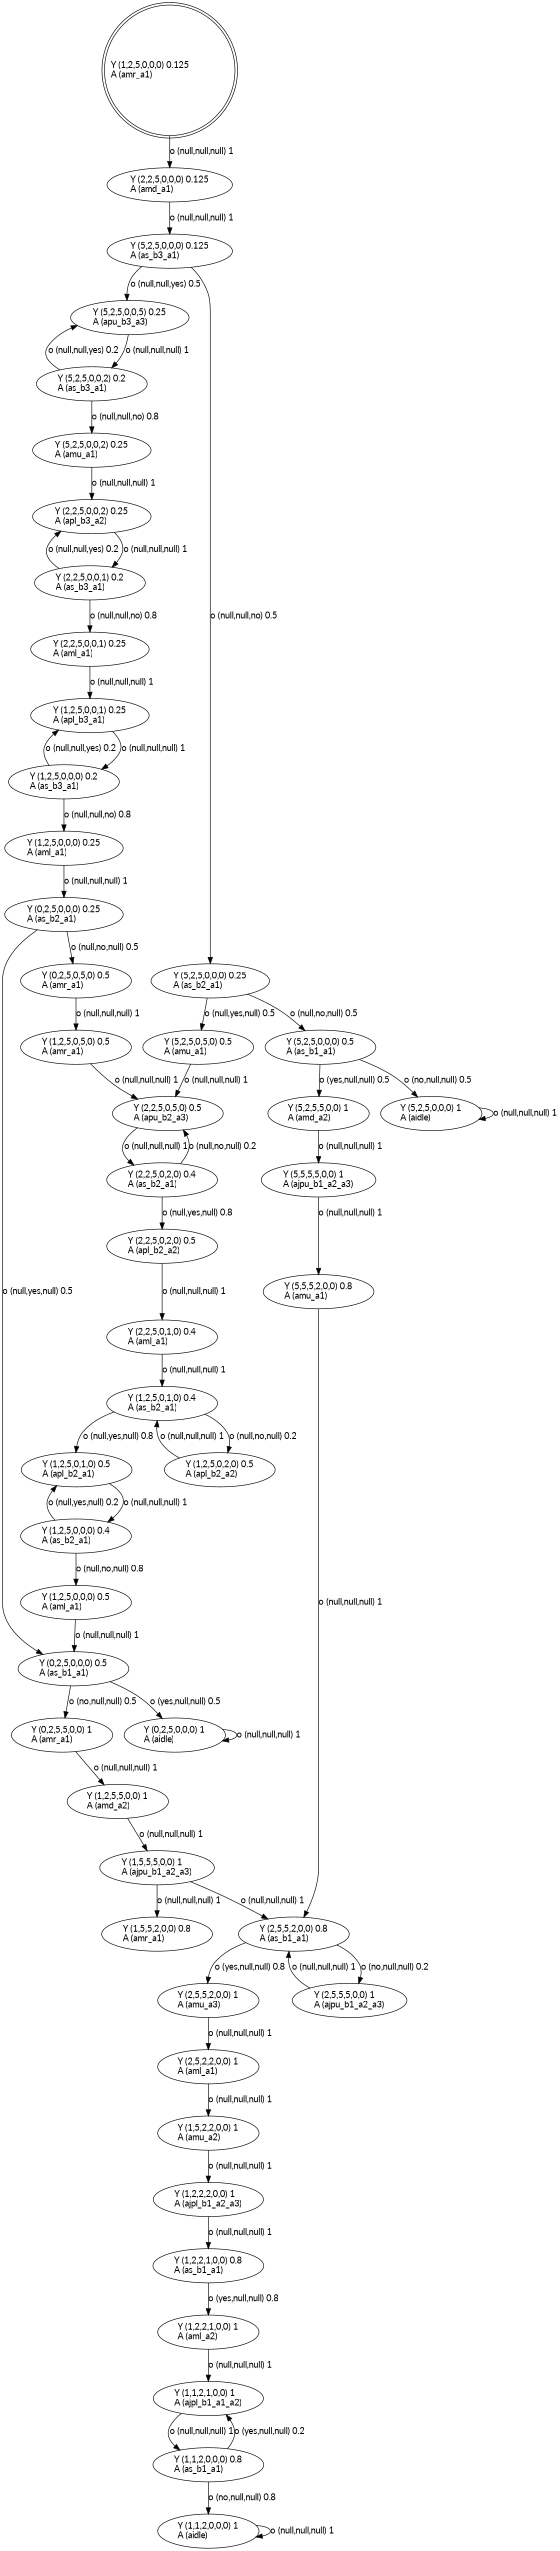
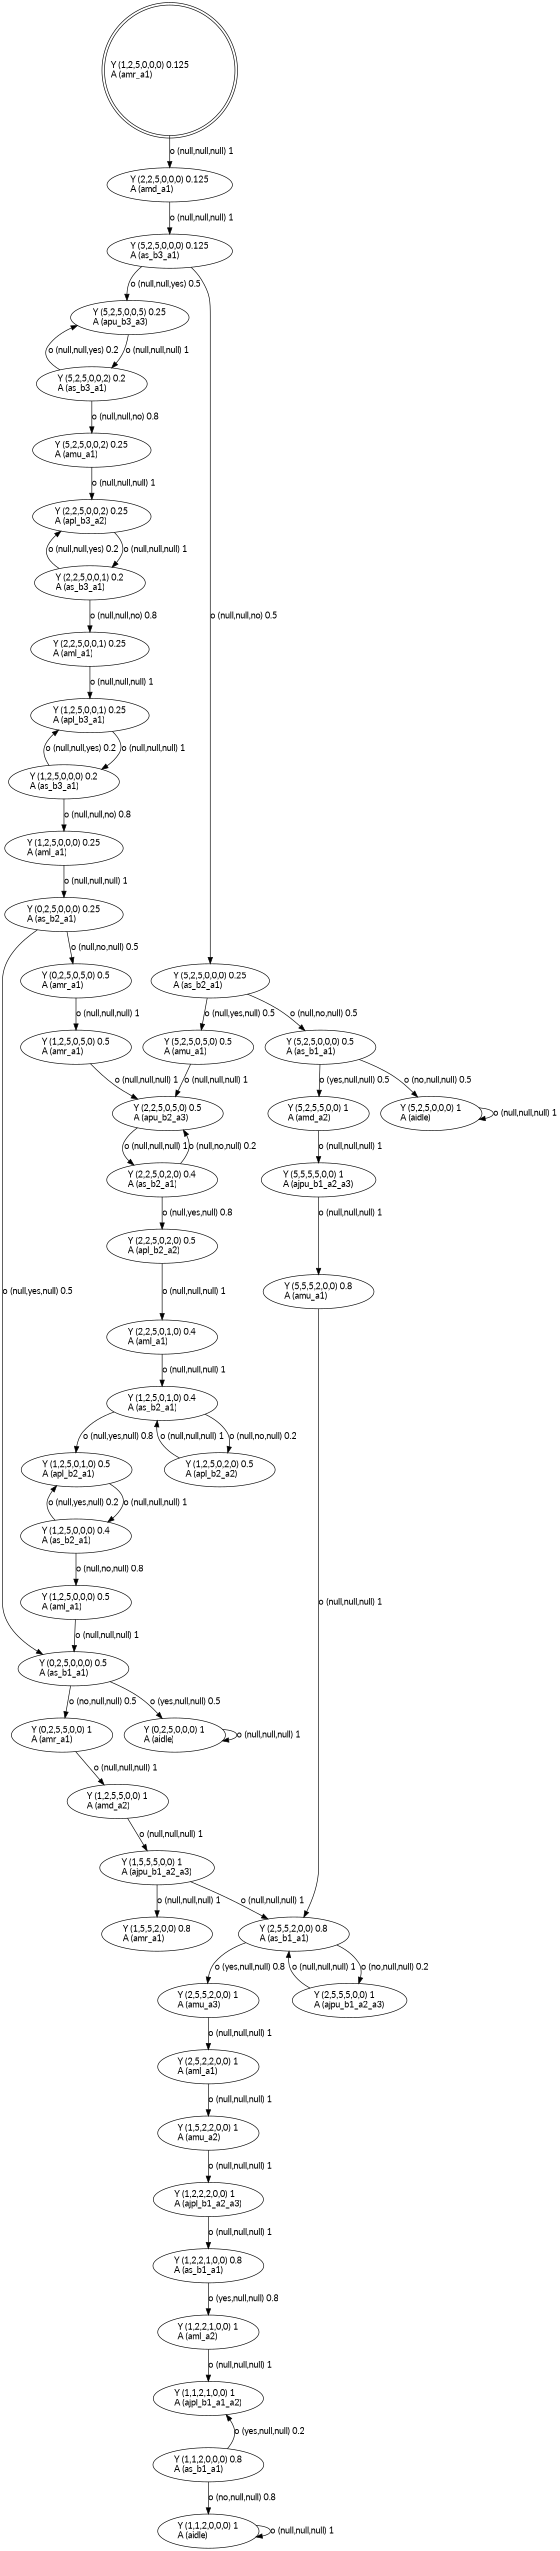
edge "Y (1,1,2,1,0,0) 1 A (ajpl_b1_a1_a2)" -> "Y (1,1,2,0,0,0) 0.8 A (as_b1_a1)": removed, label "o (null,null,null) 1"
